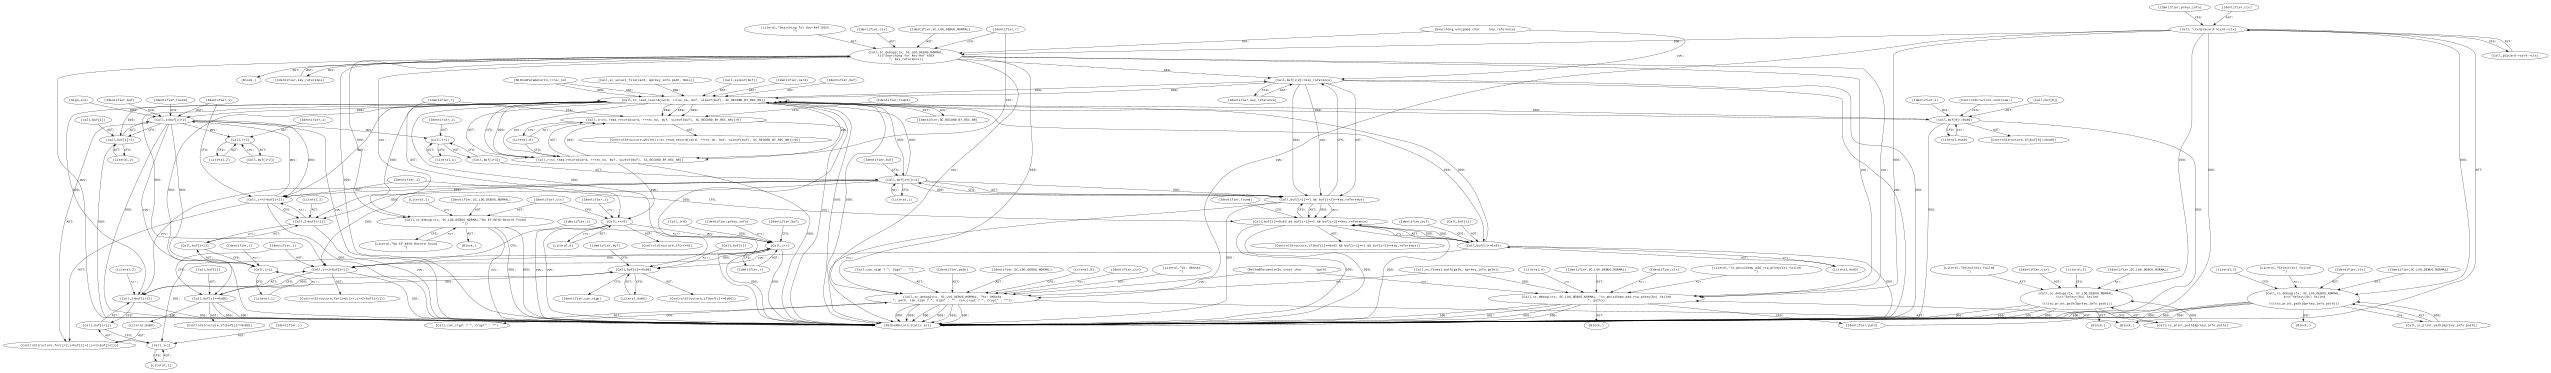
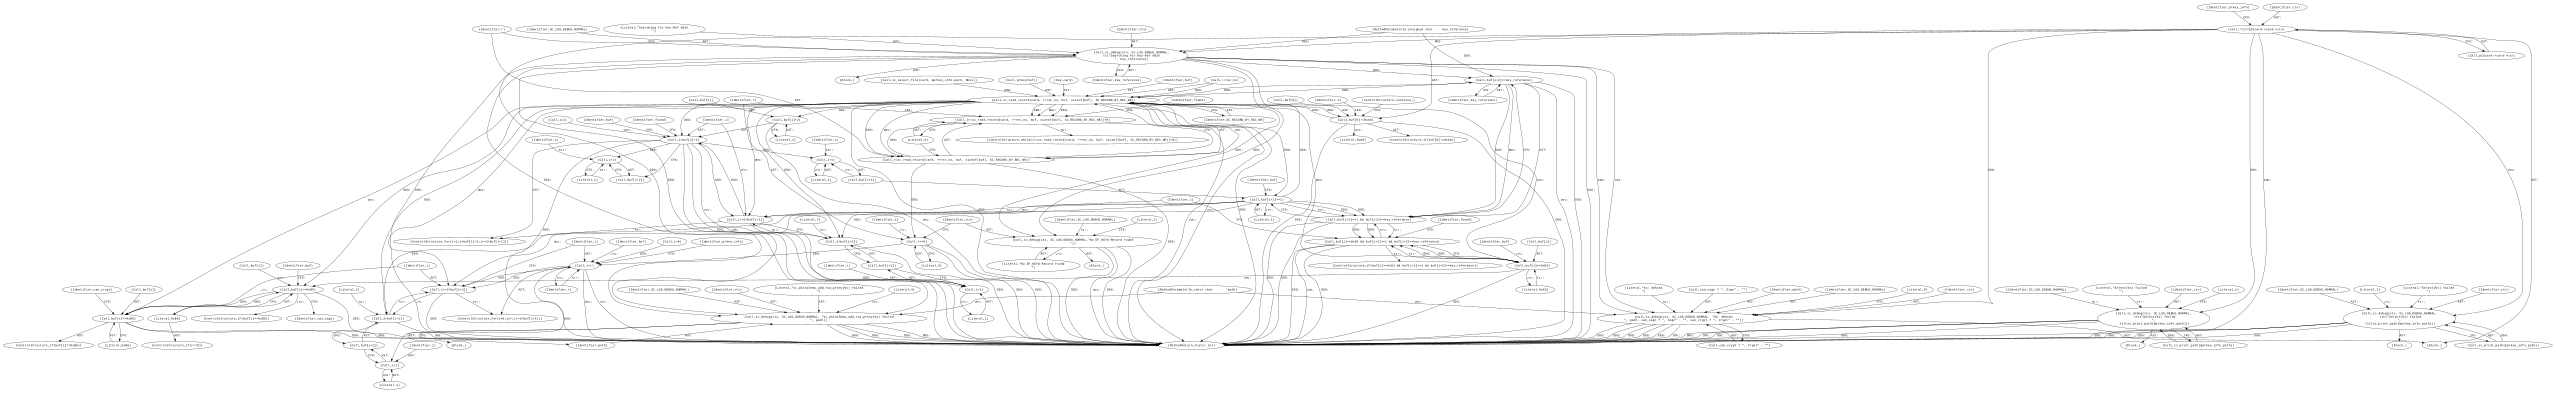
node "(Searching,unsigned char     key_reference)": label "(Searching,unsigned char     key_reference)" -> "(MethodParameterIn,unsigned char     key_reference)"
node "(MethodParameterIn,++rec_no)": label "(MethodParameterIn,++rec_no)" -> "(Call,++rec_no)"
node "(Call,sizeof(buf))": label "(Call,sizeof(buf))" -> "(Call,prkey(buf))"
node "(Identifier,card)": label "(Identifier,card)" -> "(Key,card)"
node "(Sign,i=2)": label "(Sign,i=2)" -> "(Call,i=2)"
edge "(Call,i<buf[1]+2)" -> "(Call,buf[1]+2)": now "(Call,i<buf[1]+2)" -> "(Call,buf[i+2])"
edge "(Literal,0xA0)" -> "(Call,buf[0]!=0xA0)": now "(Call,*ctx=p15card->card->ctx)" -> "(Call,buf[0]!=0xA0)"
edge "(Call,r<=0)" -> "(ControlStructure,if(r<=0))": now "(Literal,0xB6)" -> "(ControlStructure,if(r<=0))"
node "(Call,sc_format_path(path, &prkey_info.path))": removed
edge "(Call,i<r)" -> "(ControlStructure,for(i=0;i<r;i+=2+buf[i+1]))": added, label "AST:"
edge "(Call,buf[i]==0xB6)" -> "(ControlStructure,if(buf[i]==0xB6))": label "AST: " -> "CFG: "
node "(Identifier,can_crypt)": added
edge "(Call,buf[i]==0xB8)" -> "(Literal,0xB8)": label "DDG: " -> "CFG: "
edge "(Literal,0xB8)" -> "(ControlStructure,for(i=2;i<buf[1]+2;i+=2+buf[i+1]))": now "(Literal,0xB8)" -> "(Call,buf[i]==0xB8)"
edge "(Call,buf[i]==0xB6)" -> "(MethodReturn,static int)": added, label "DDG:"
